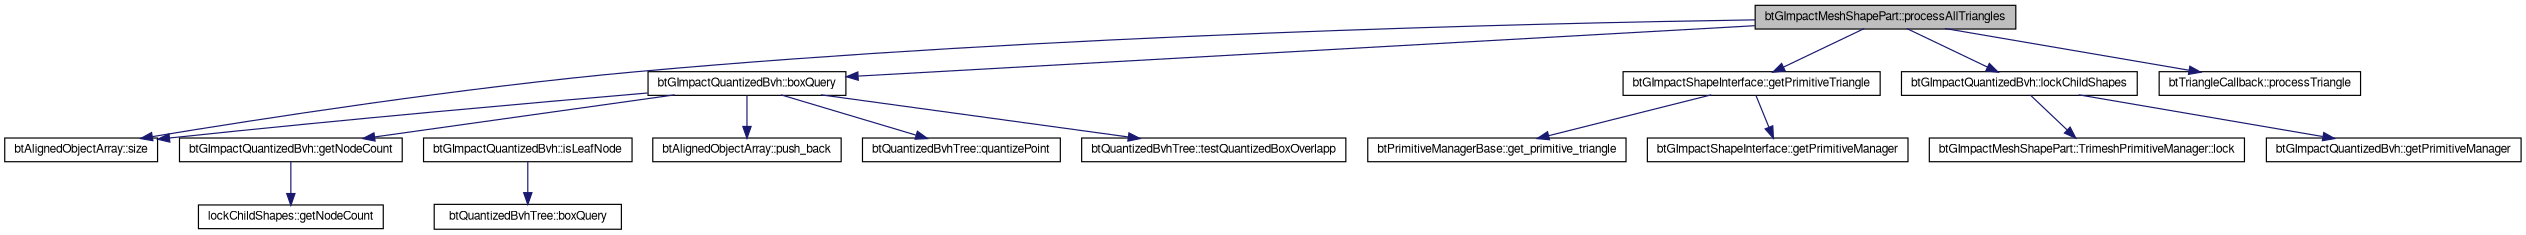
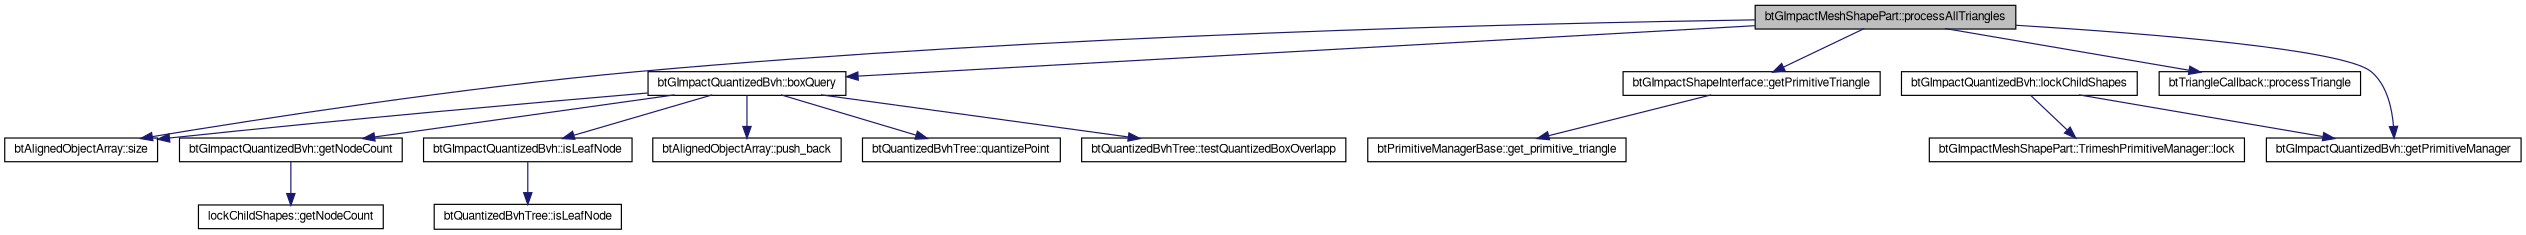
edge "btGImpactMeshShapePart::processAllTriangles" -> "btGImpactQuantizedBvh::lockChildShapes": now "btGImpactMeshShapePart::processAllTriangles" -> "btGImpactQuantizedBvh::getPrimitiveManager"
edge "btGImpactQuantizedBvh::boxQuery" -> "btGImpactQuantizedBvh::isLeafNode": added
node "btGImpactShapeInterface::getPrimitiveManager": removed
node "btQuantizedBvhTree::boxQuery": label "btQuantizedBvhTree::boxQuery" -> "btQuantizedBvhTree::isLeafNode"
